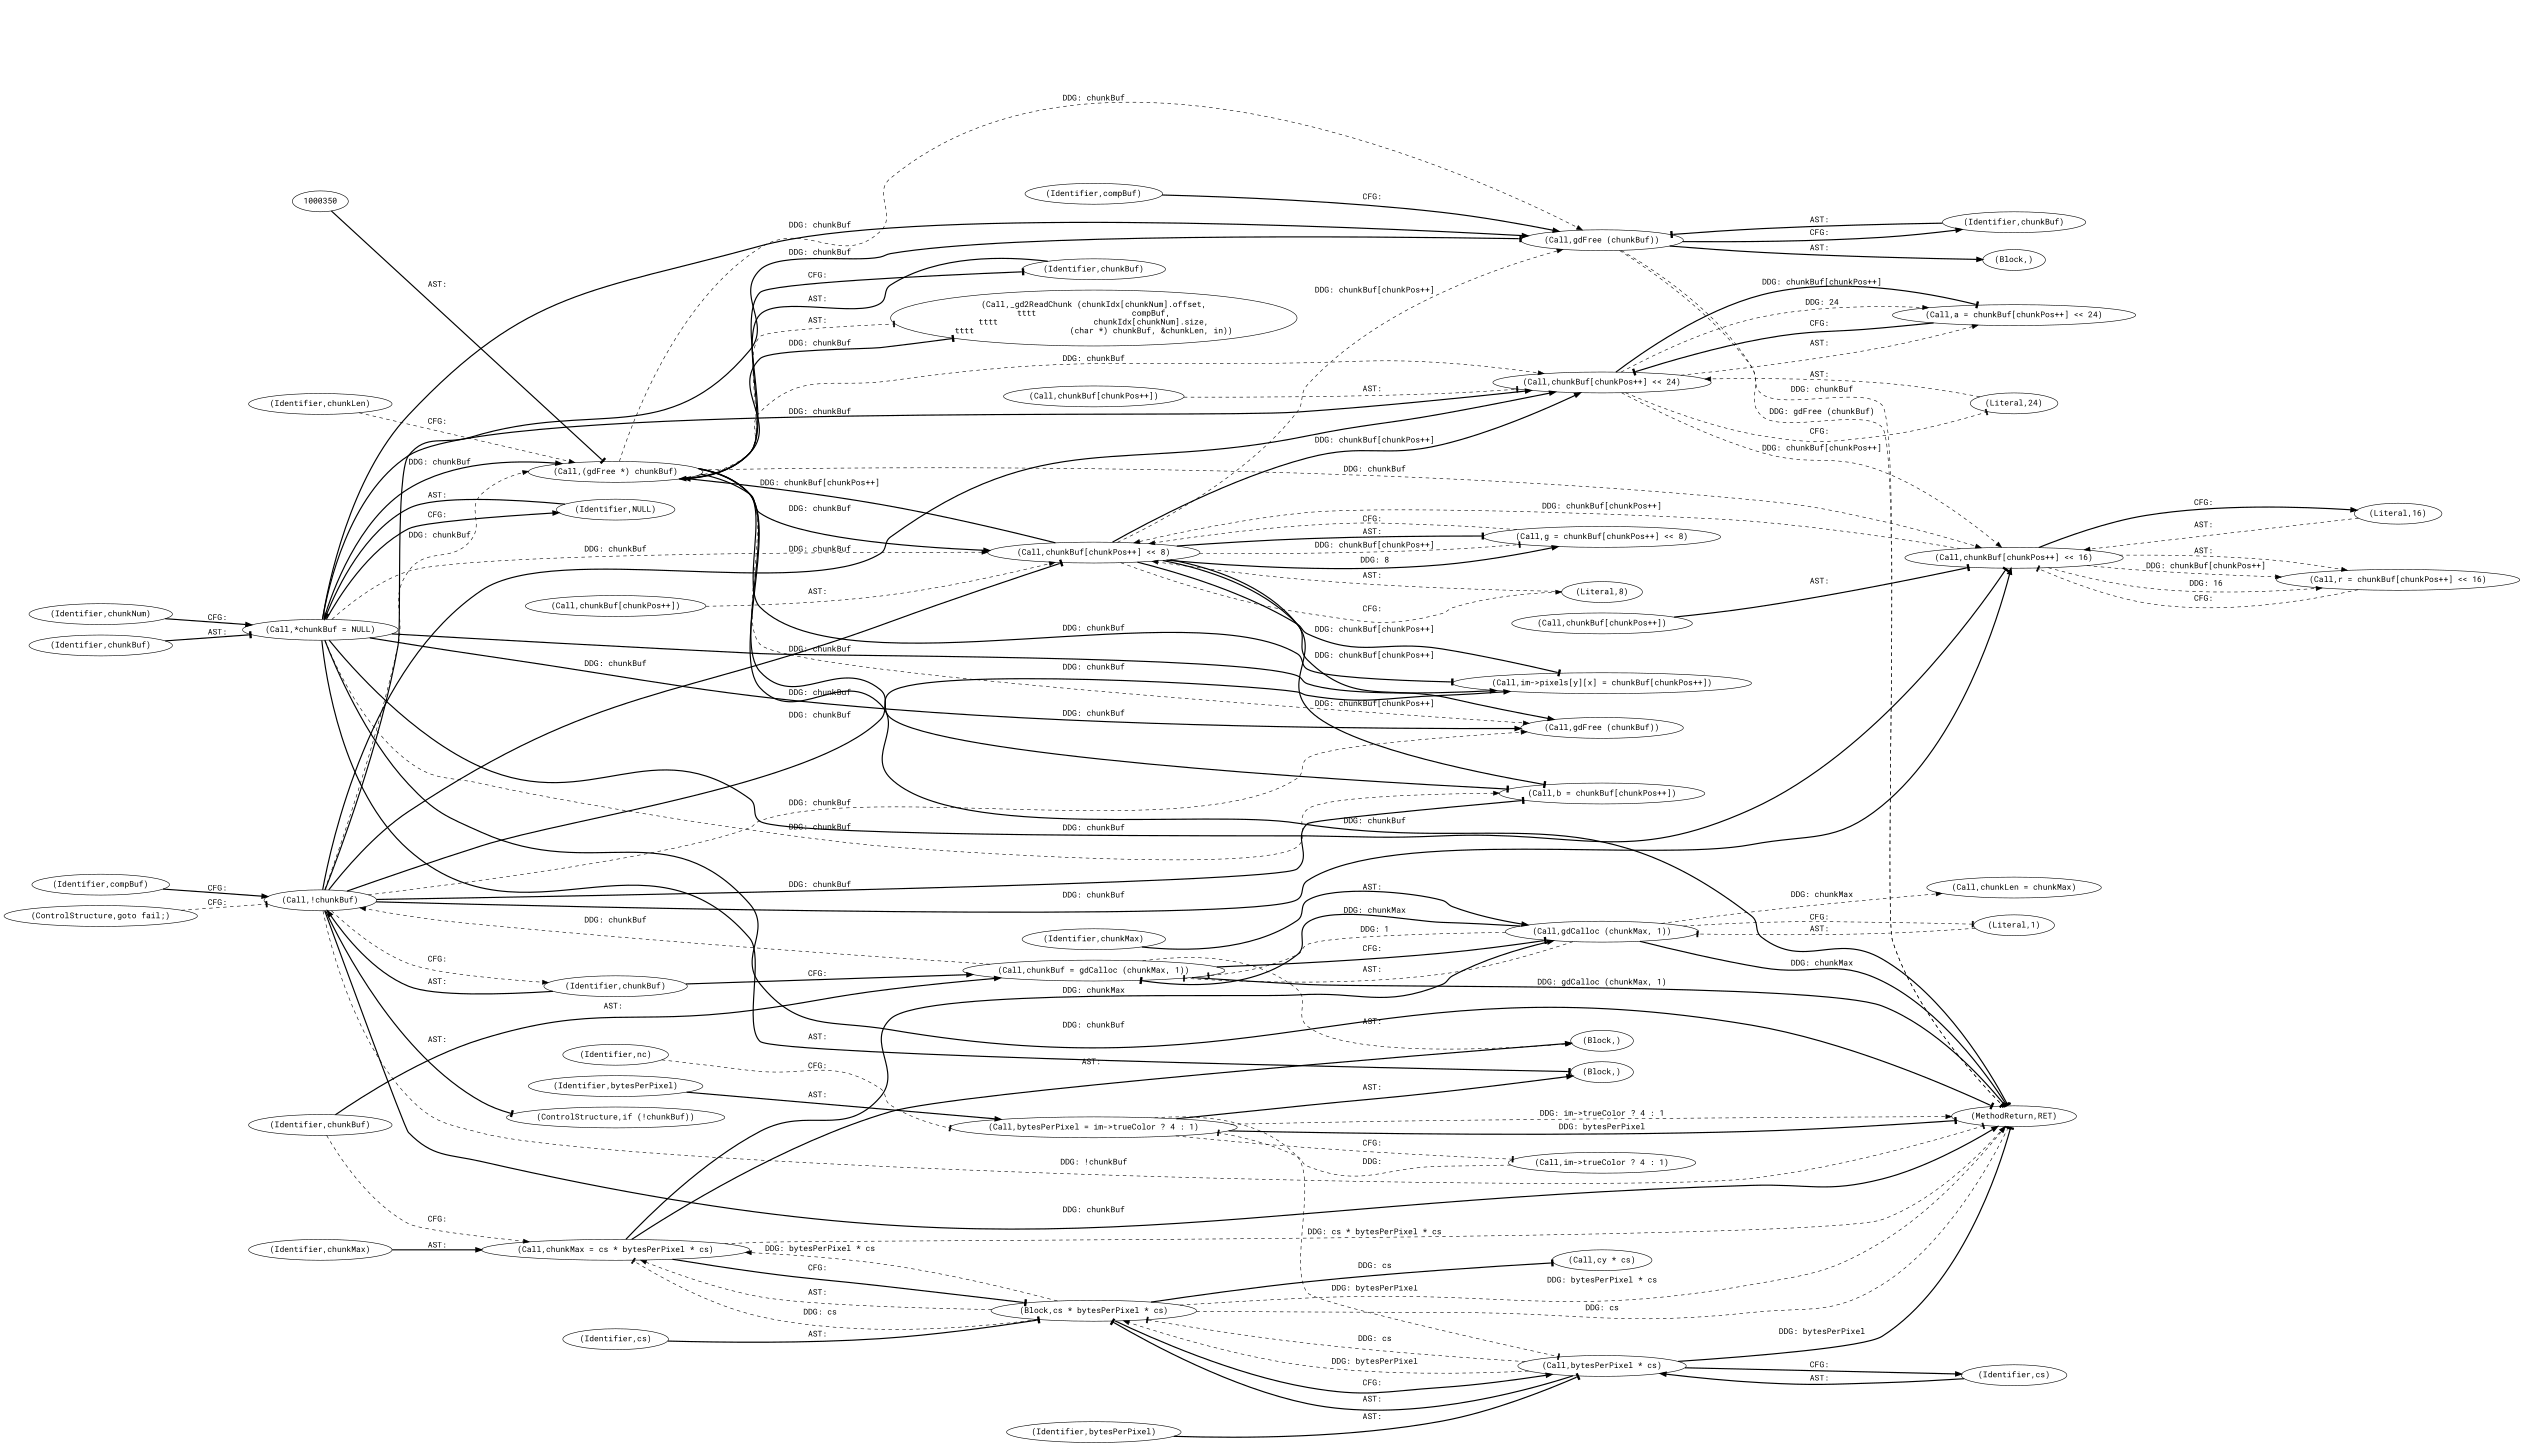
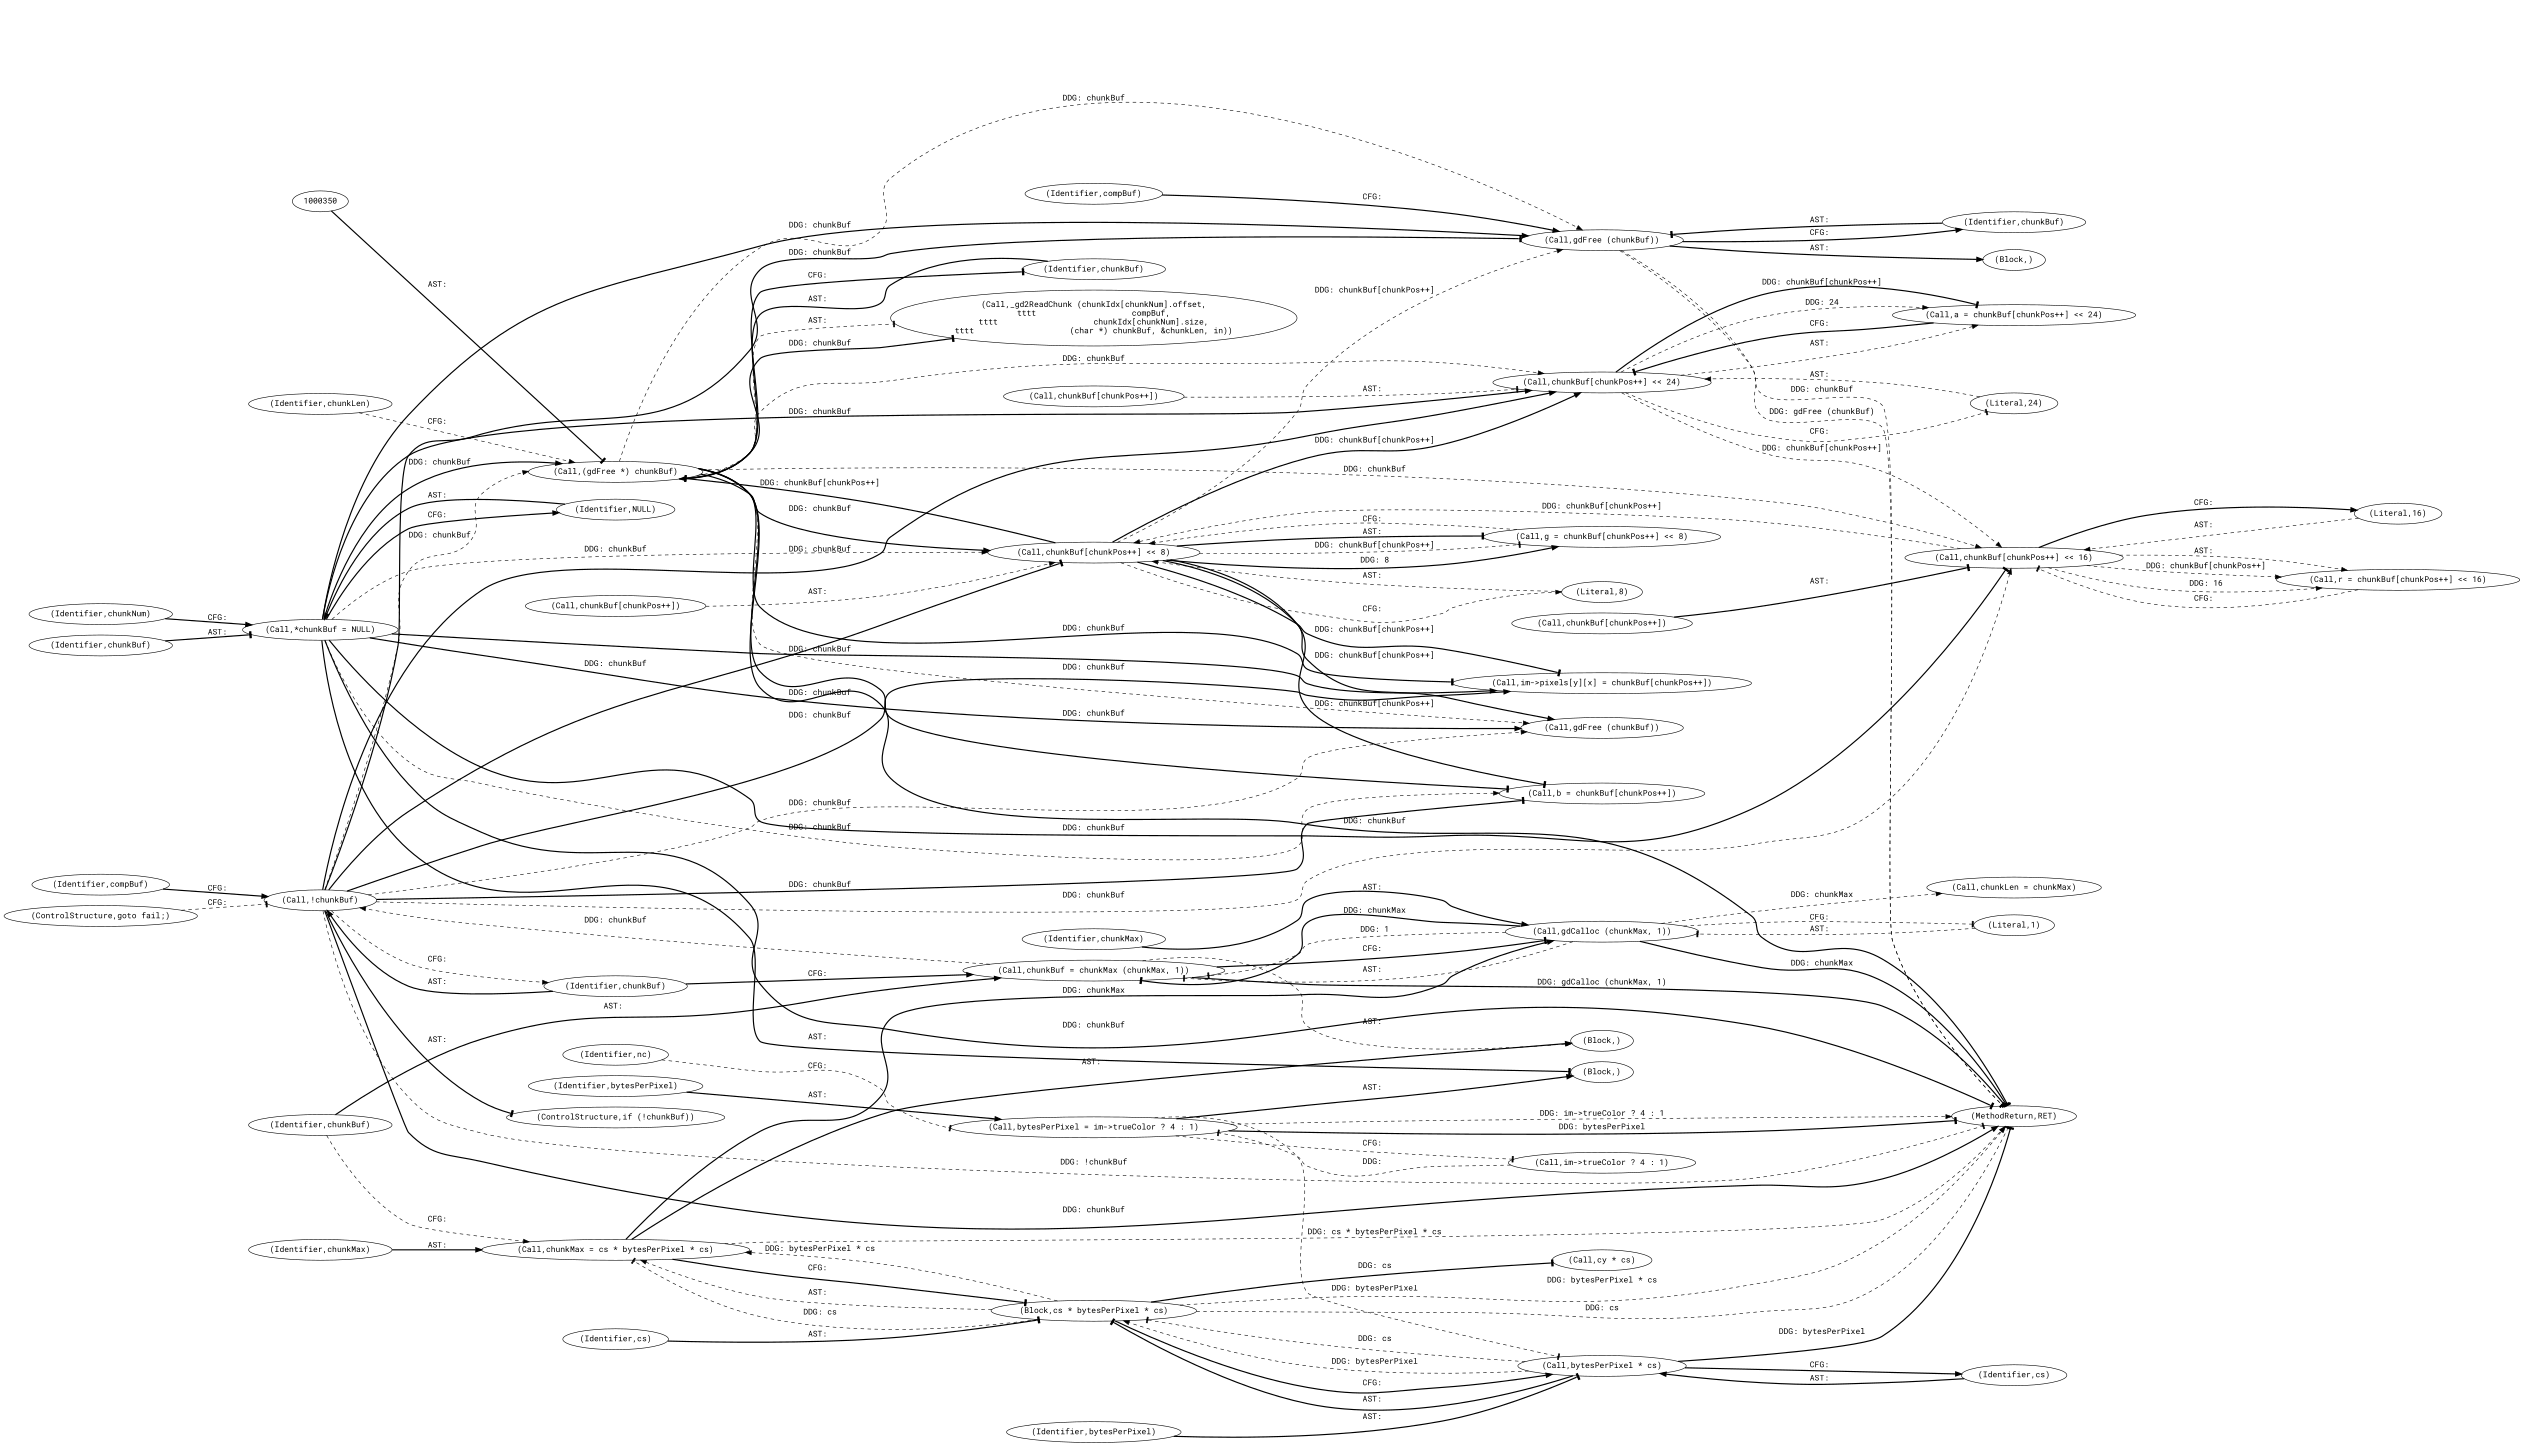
edge "(Call,chunkBuf[chunkPos++] << 8)" -> "(Call,(gdFree *) chunkBuf)": arrowhead normal -> tee
edge "(Call,!chunkBuf)" -> "(Call,chunkBuf[chunkPos++] << 16)": style bold -> dashed
node "(Call,chunkBuf = gdCalloc (chunkMax, 1))": label "(Call,chunkBuf = gdCalloc (chunkMax, 1))" -> "(Call,chunkBuf = chunkMax (chunkMax, 1))"
